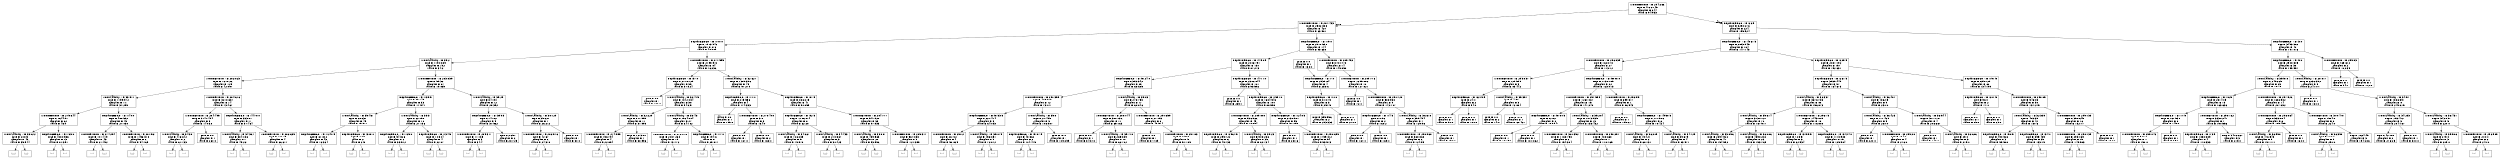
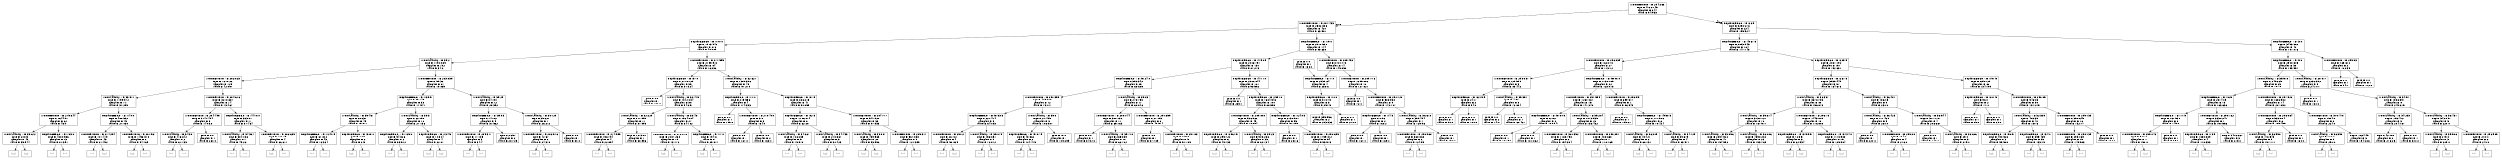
node "value = 0.0 samples = 1 value = 195.0": label "value = 0.0 samples = 1 value = 195.0" -> "mse = 0.0 samples = 1 value = 195.0"
node "Depth_GEBCO <= -308.0 mse = 0.09 value = 2 value = 2.5": label "Depth_GEBCO <= -308.0 mse = 0.09 value = 2 value = 2.5" -> "Depth_GEBCO <= -308.0 mse = 0.09 samples = 2 value = 2.5"
